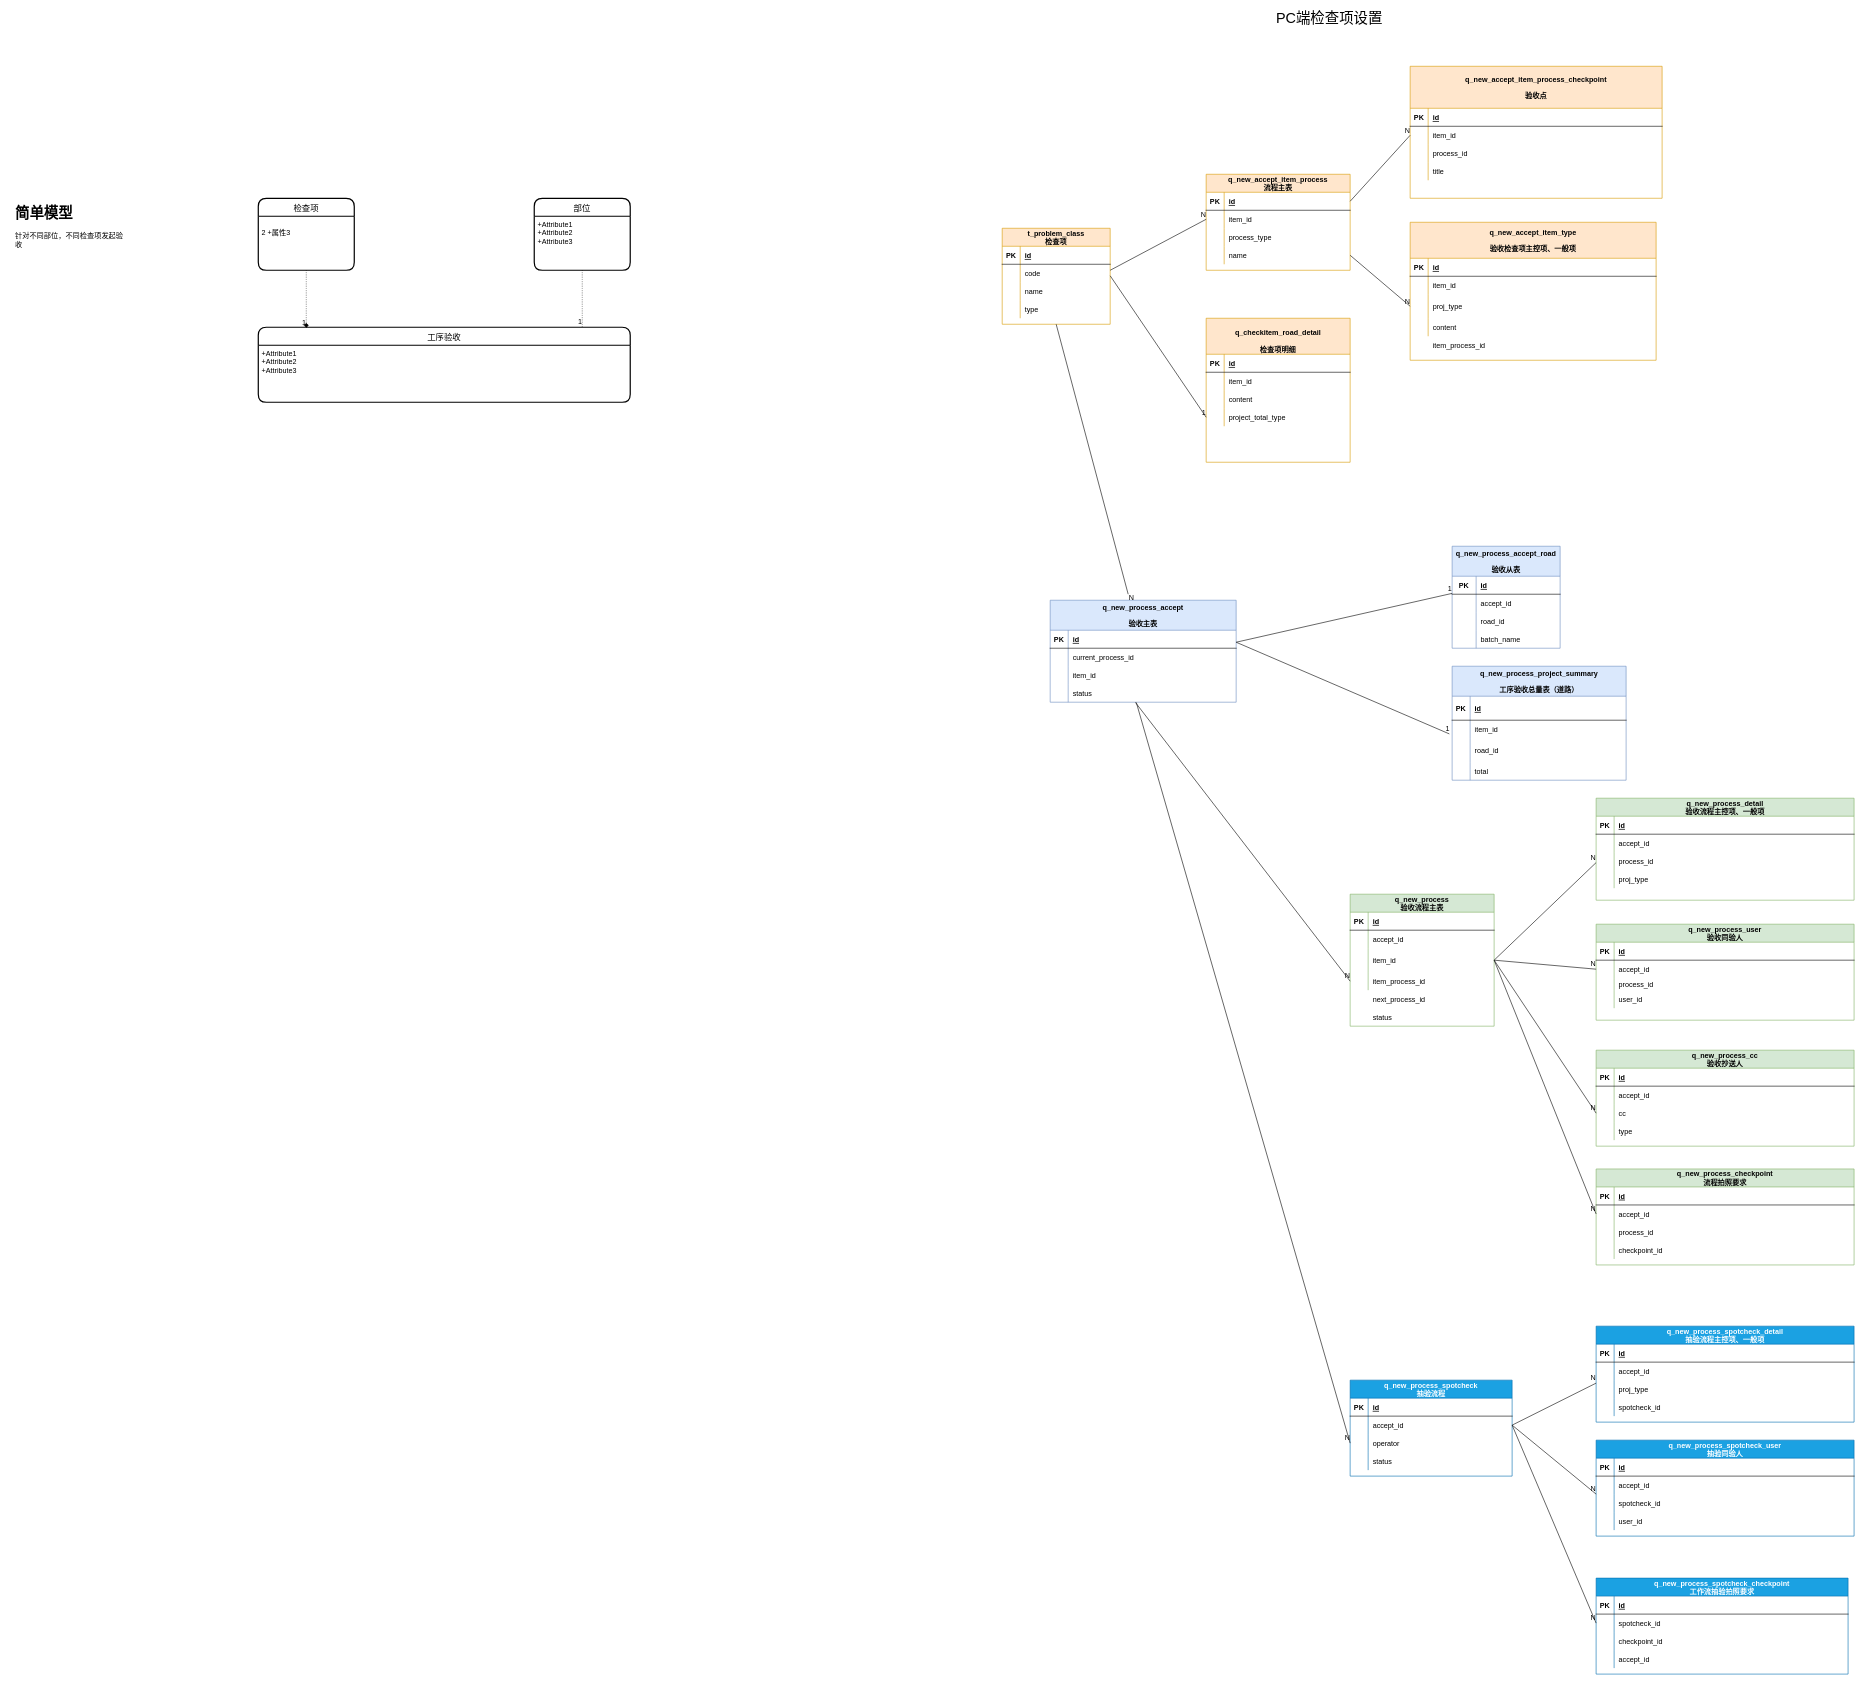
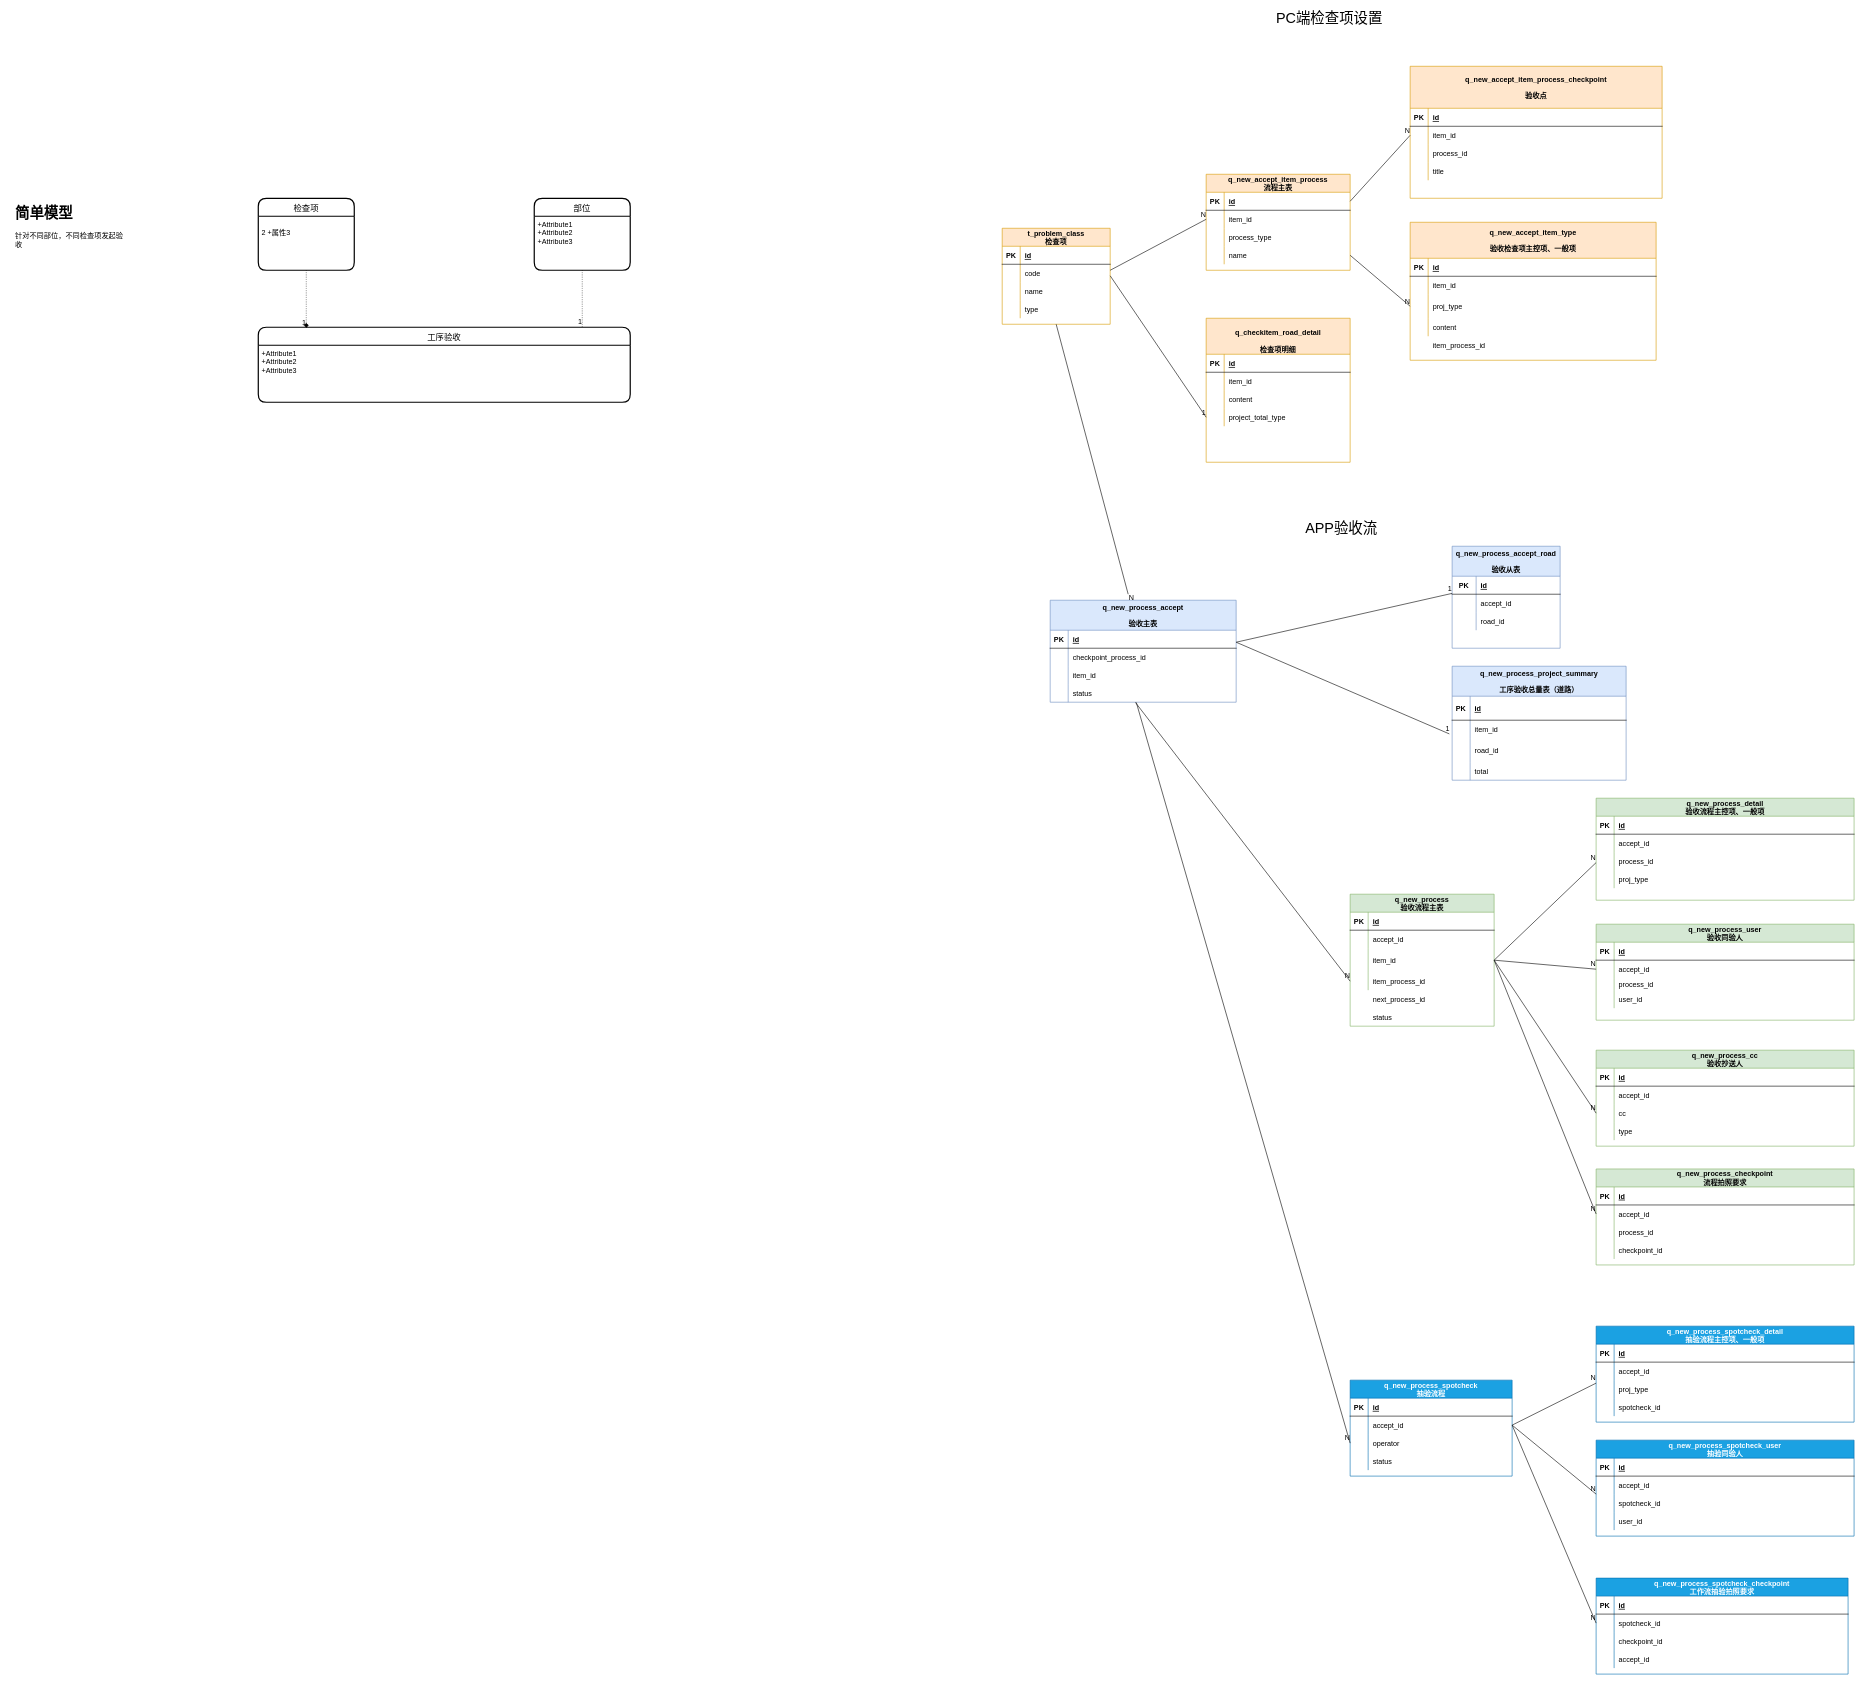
node "APP验收流": added
node "batch_name": removed
node "current_process_id": label "current_process_id" -> "checkpoint_process_id"
